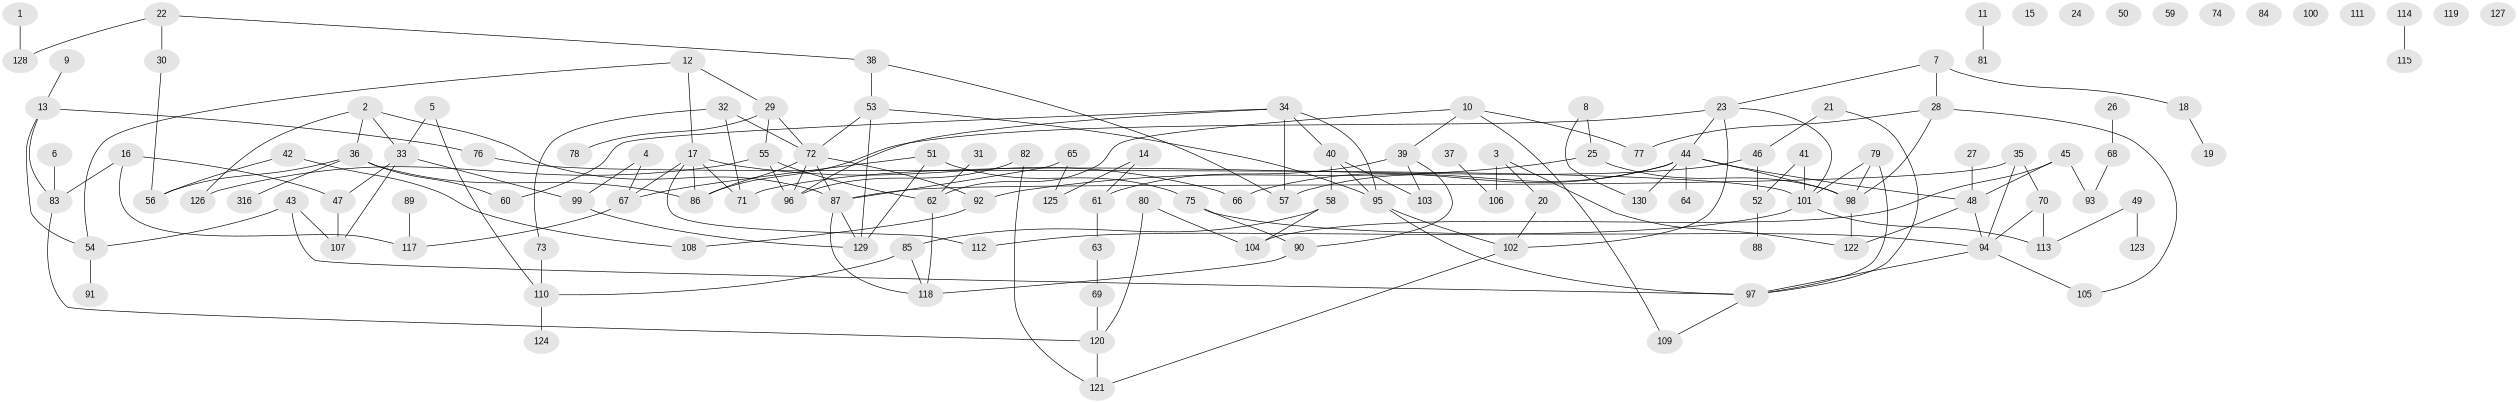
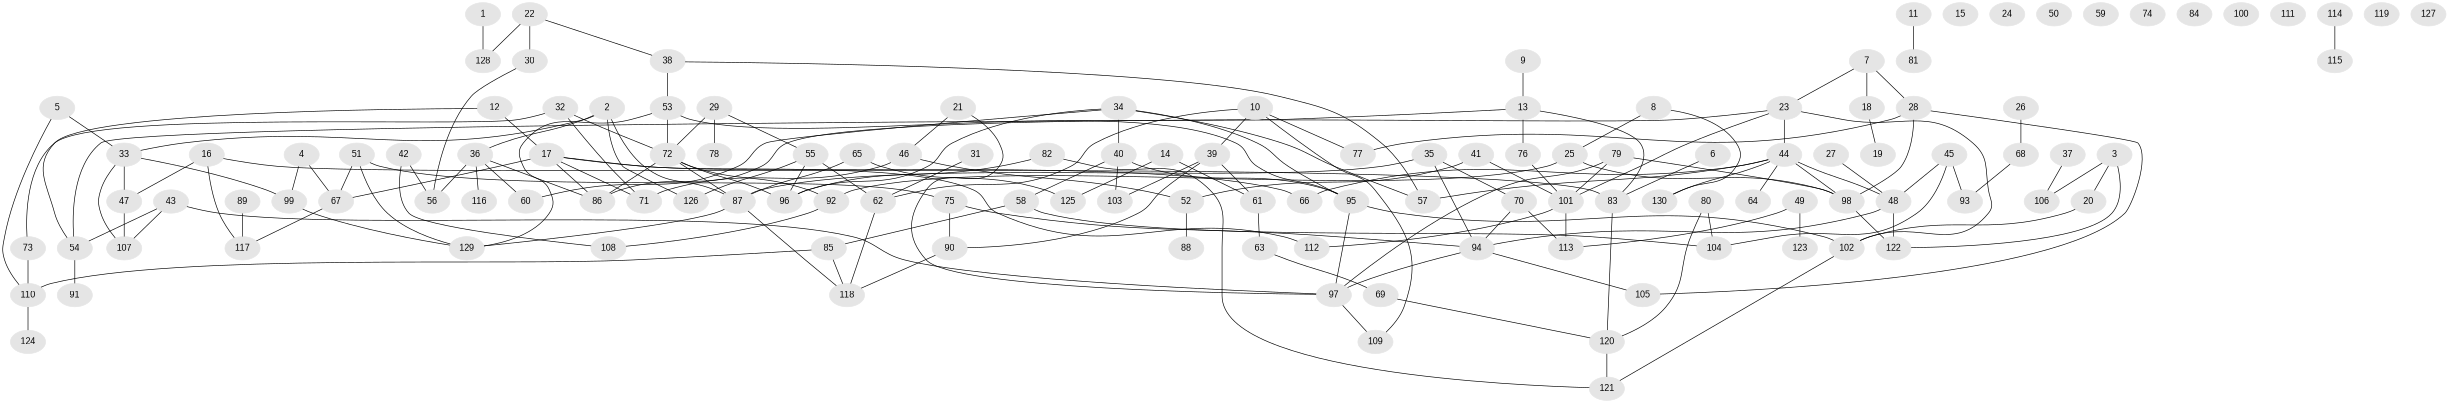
edge "12" -- "29": removed
node "316": label "316" -> "116"
